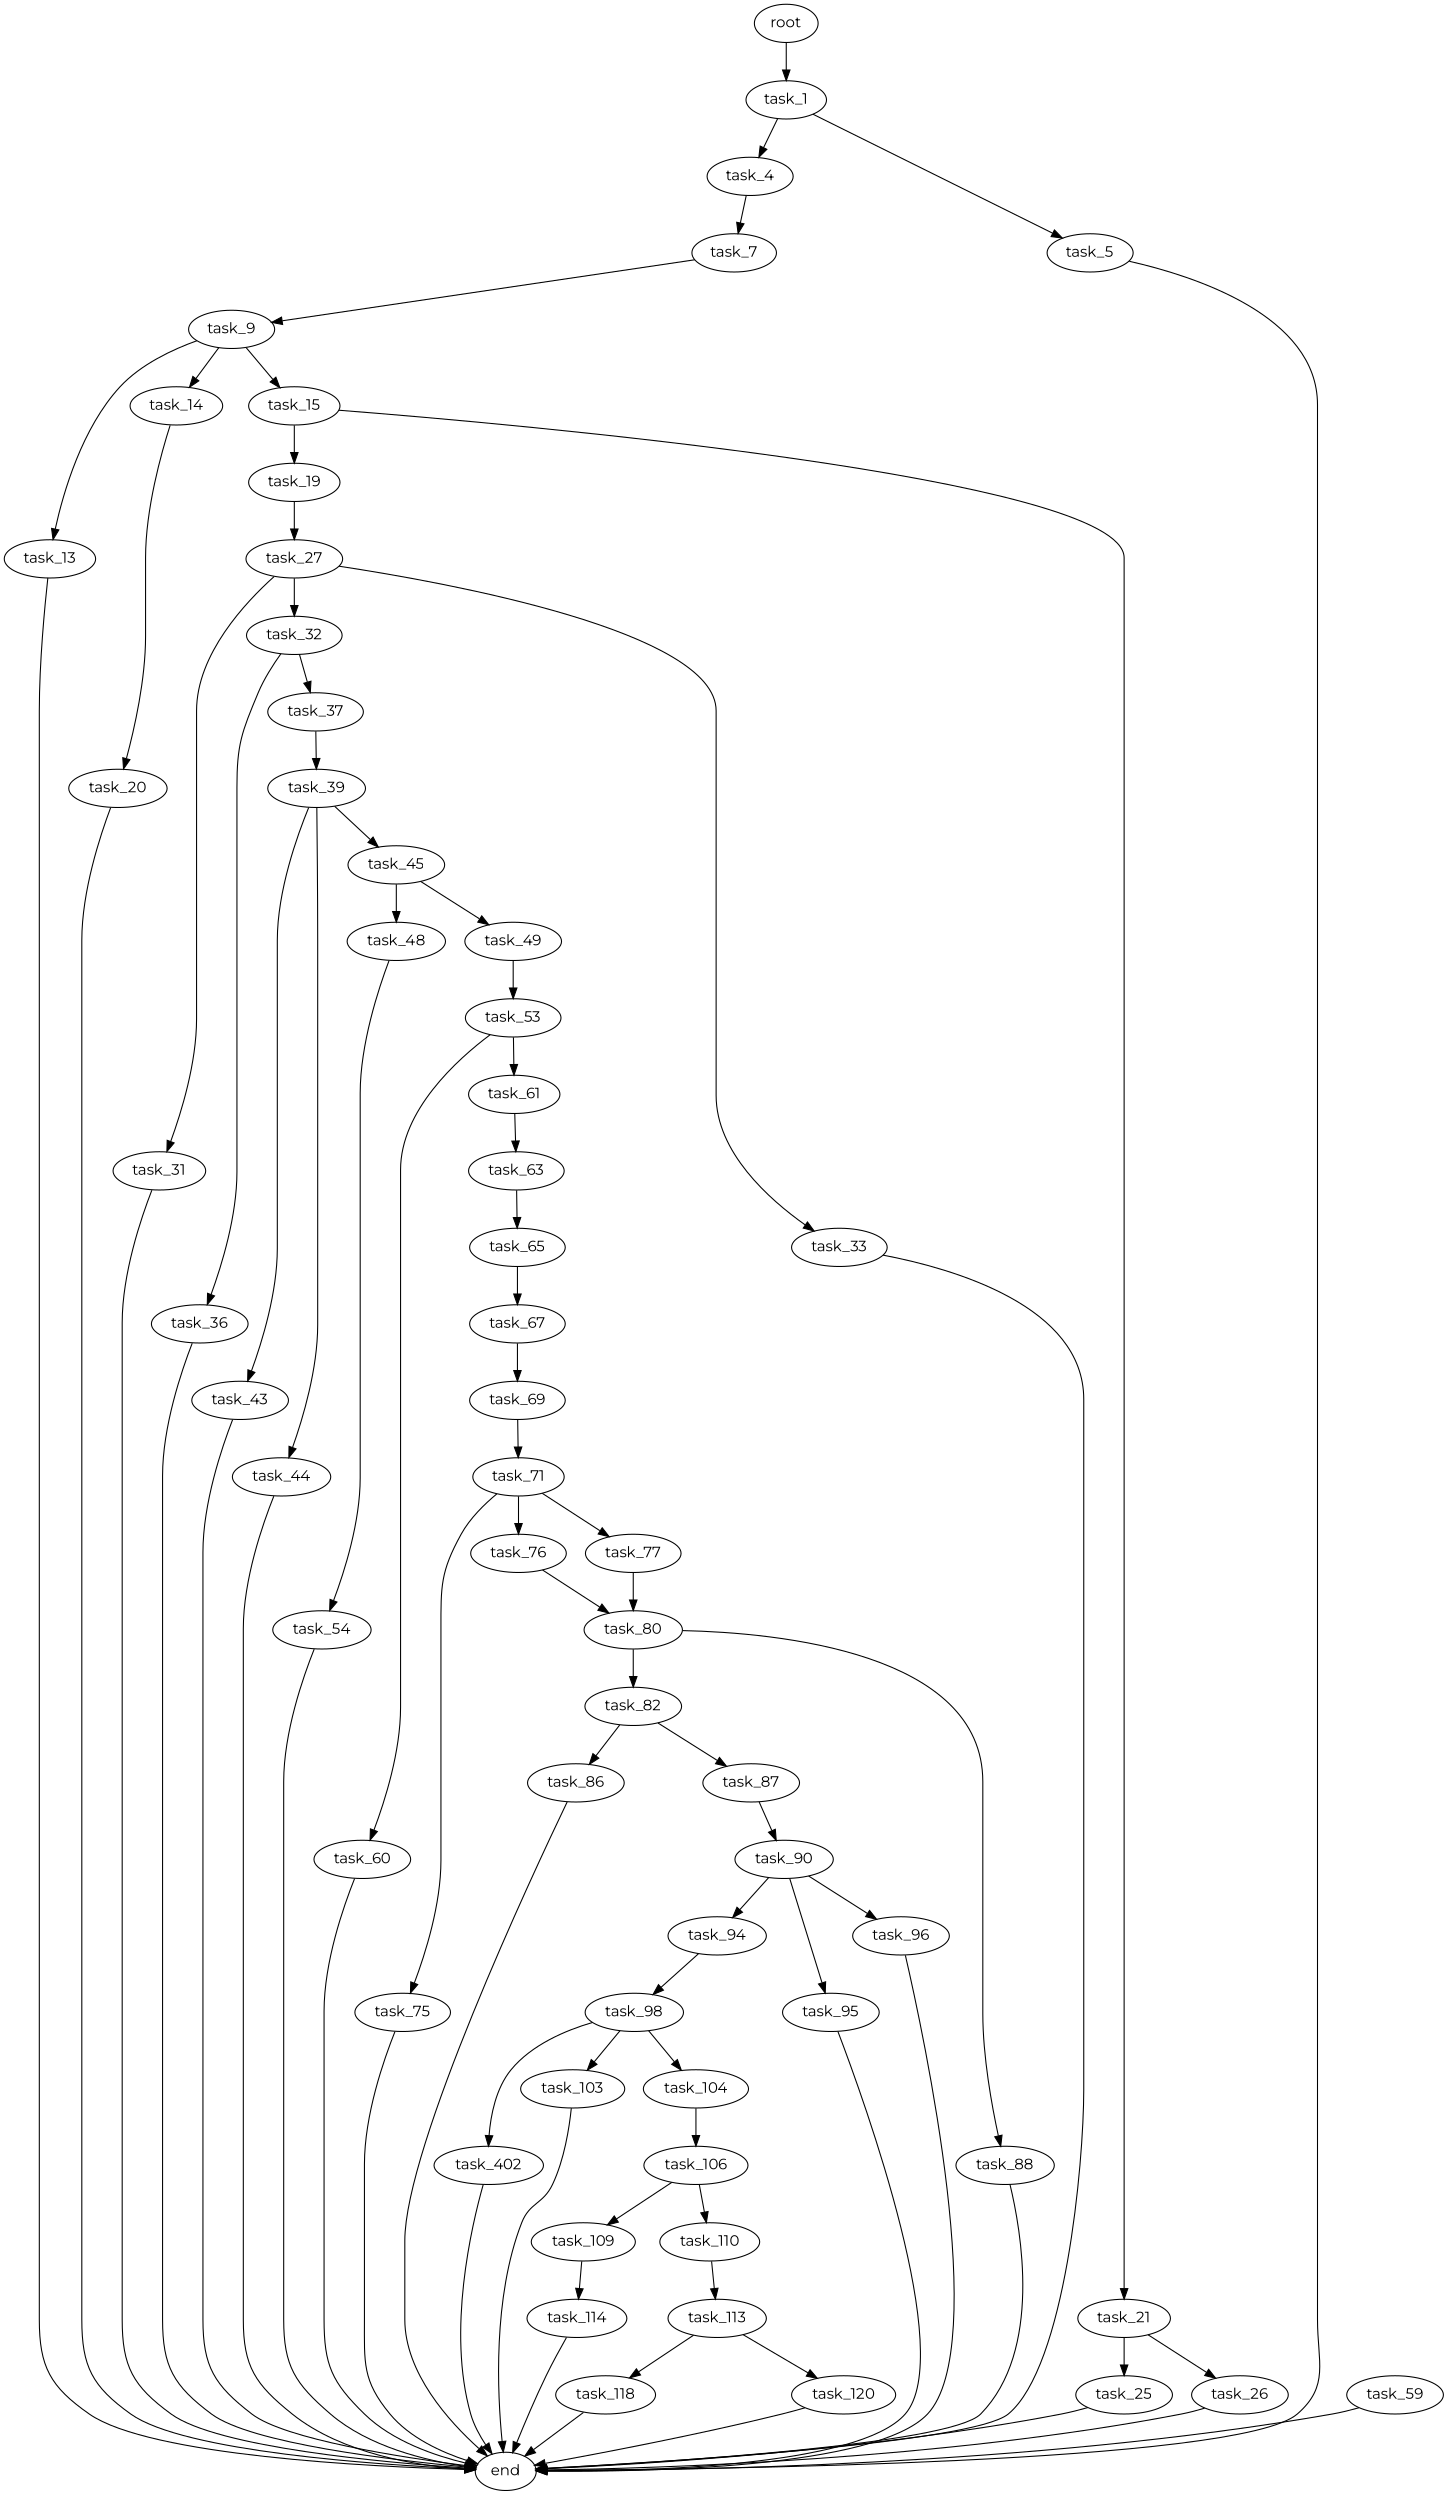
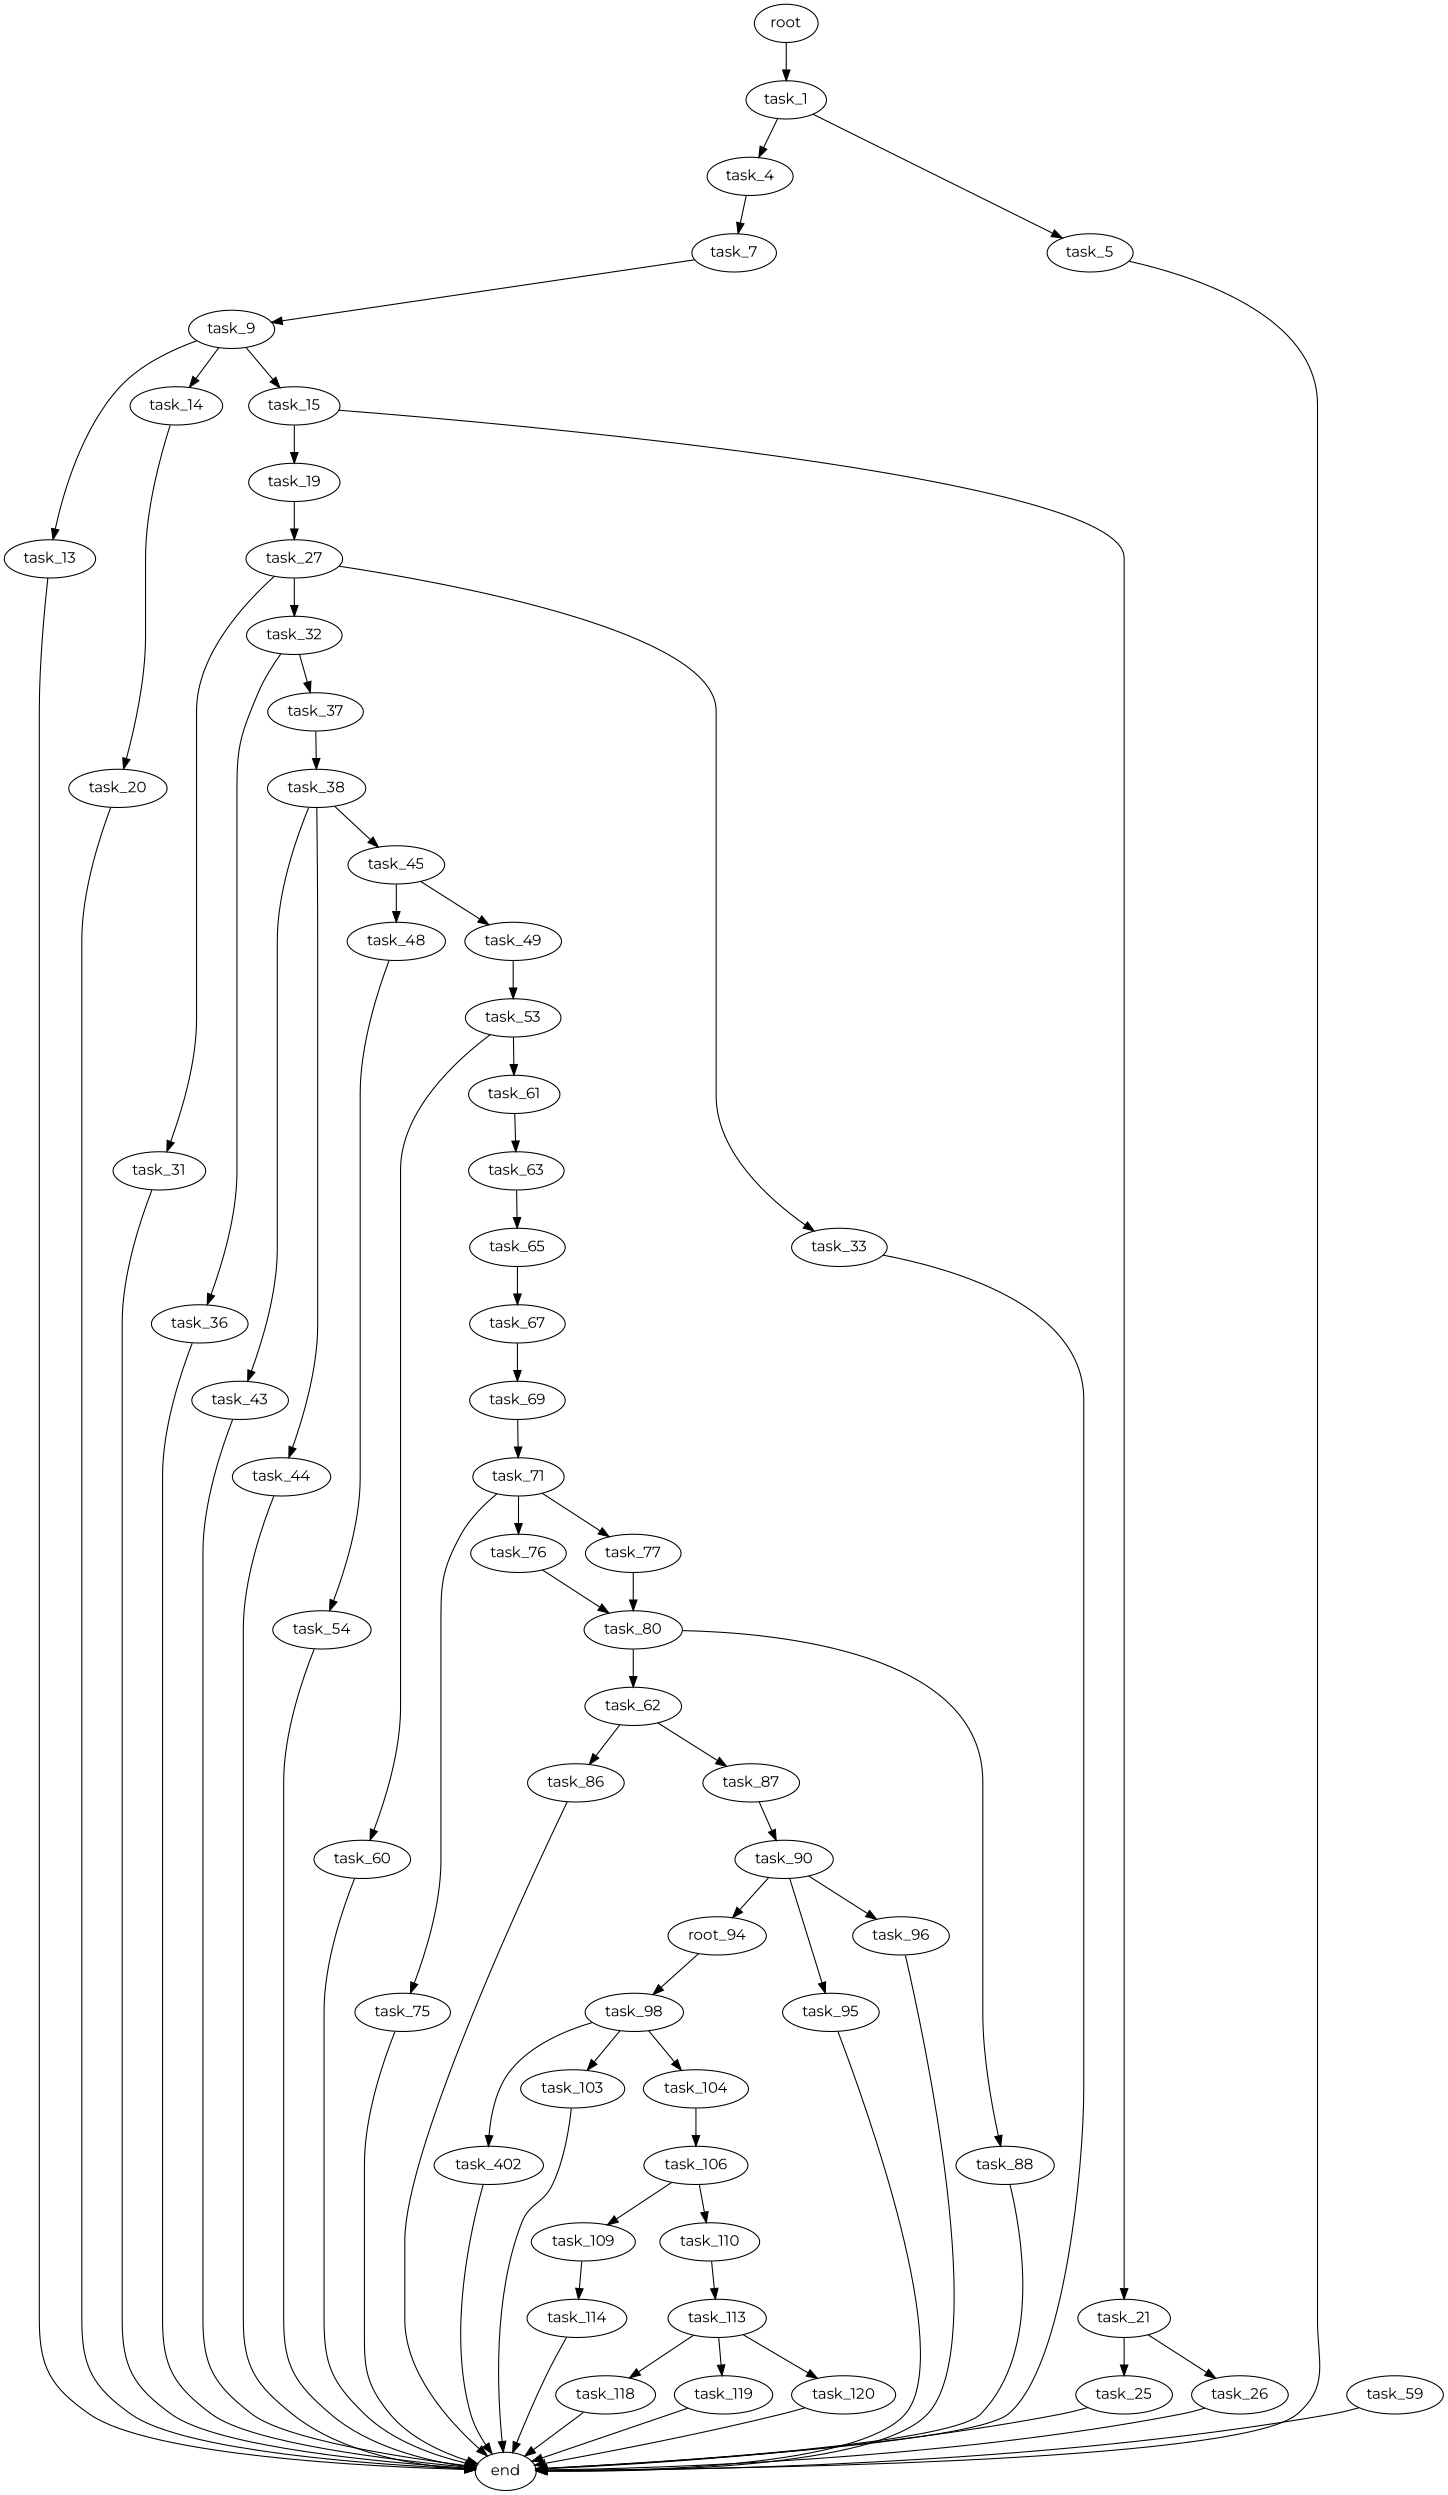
node "task_39": label "task_39" -> "task_38"
node "task_82": label "task_82" -> "task_62"
node "task_94": label "task_94" -> "root_94"
node "task_119": added
